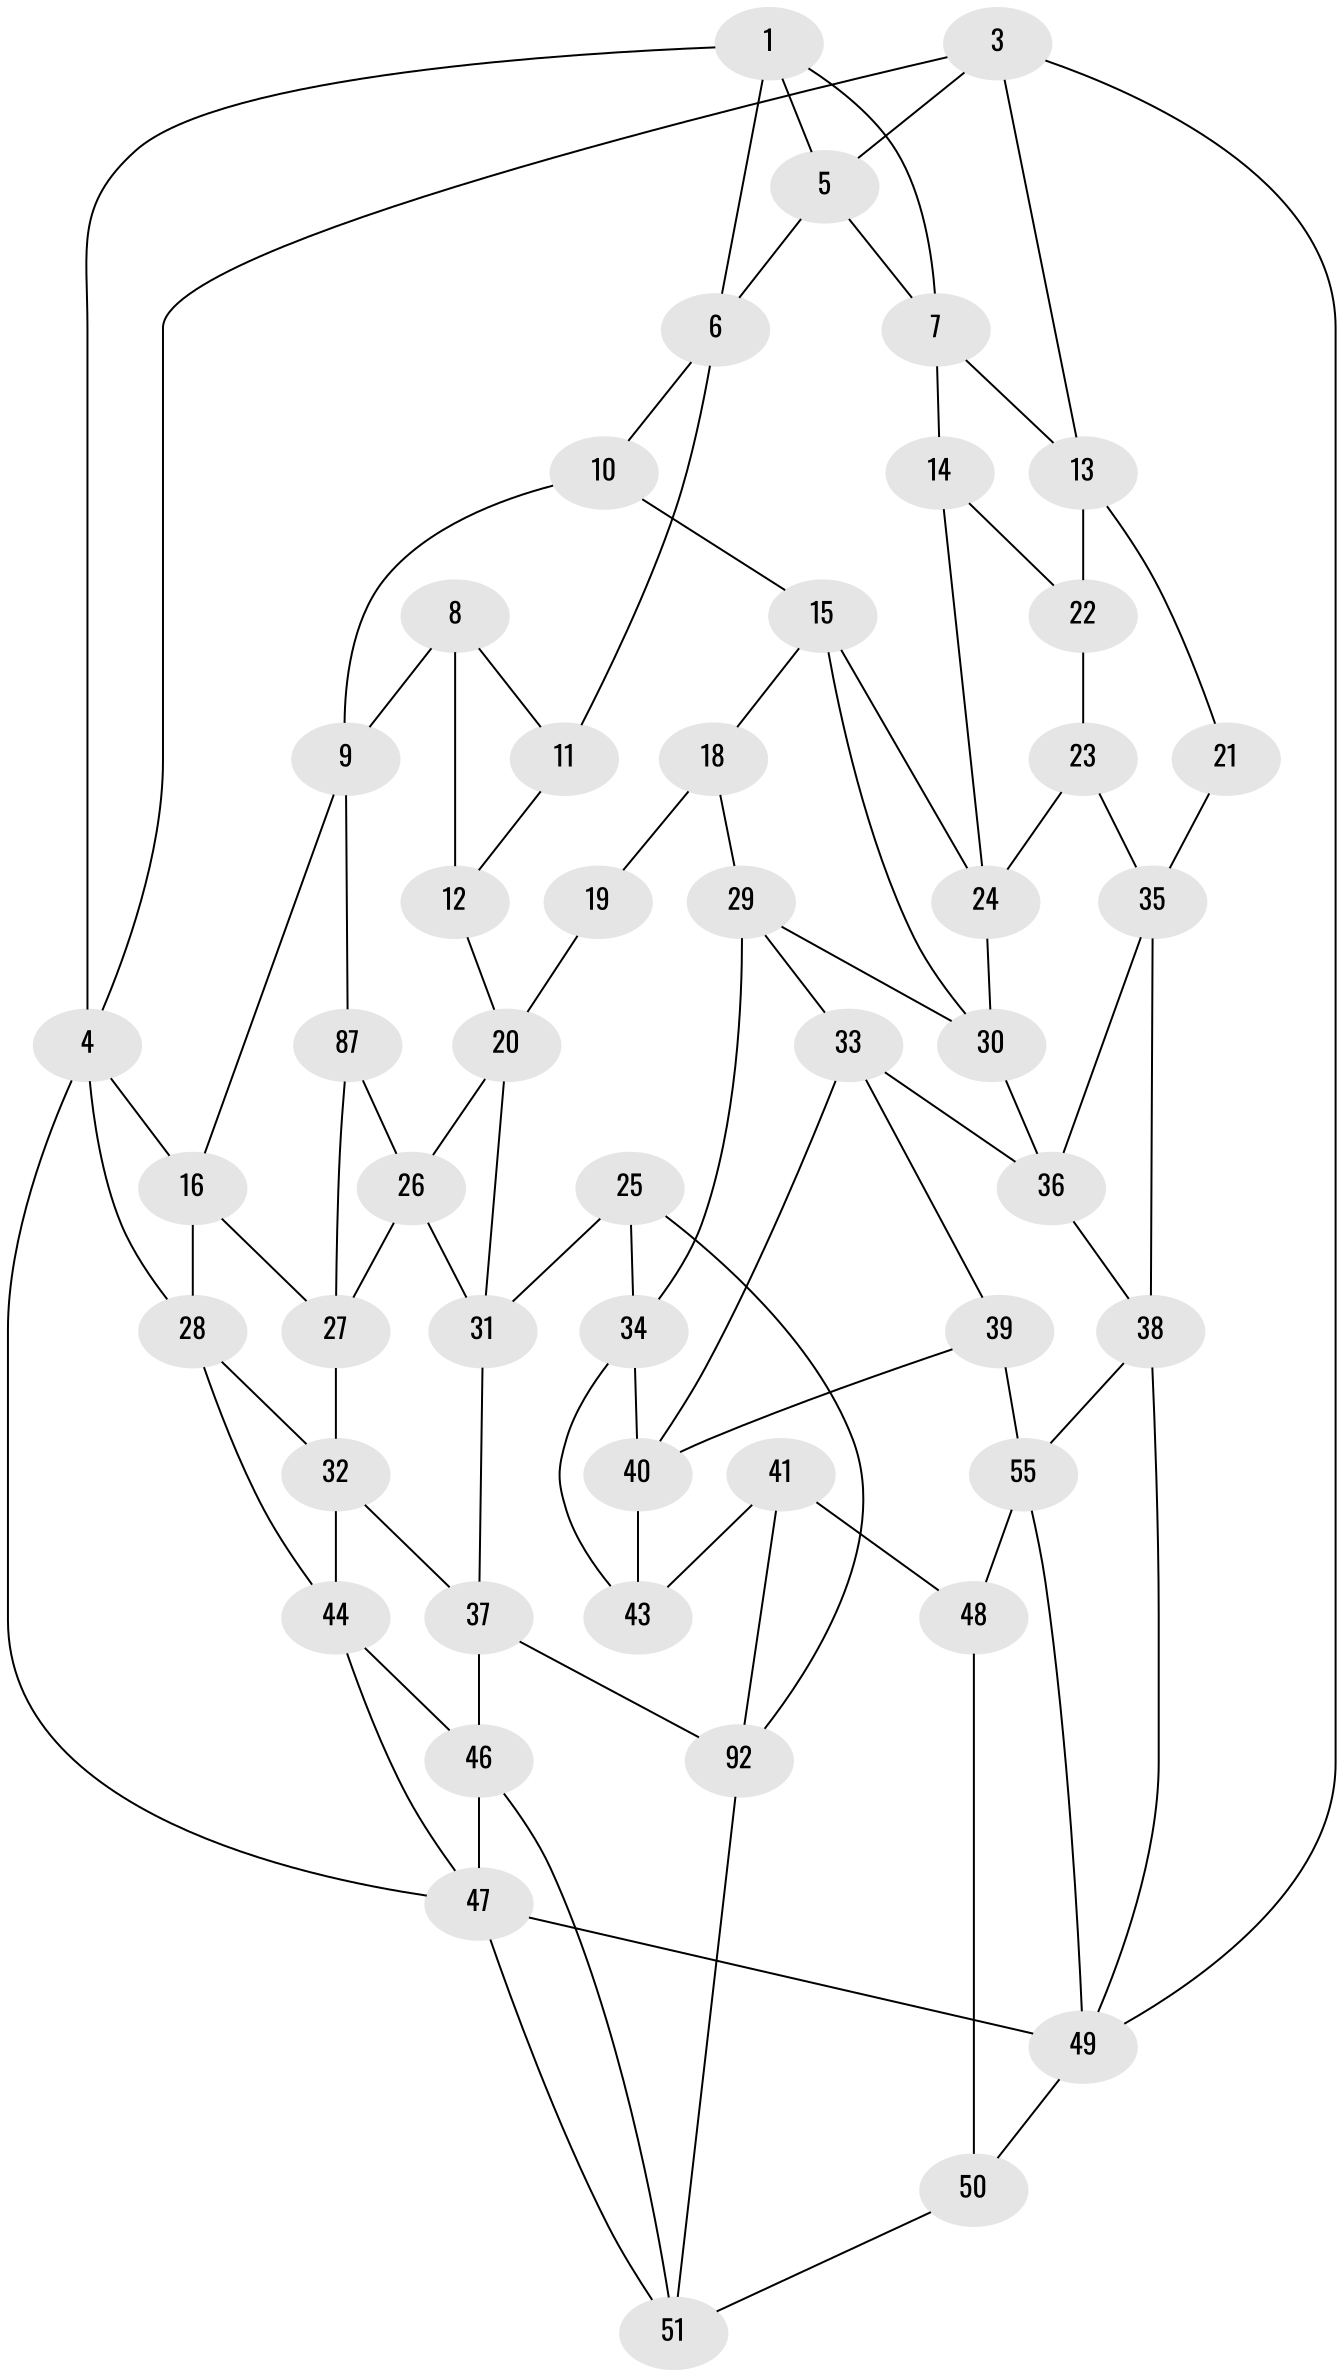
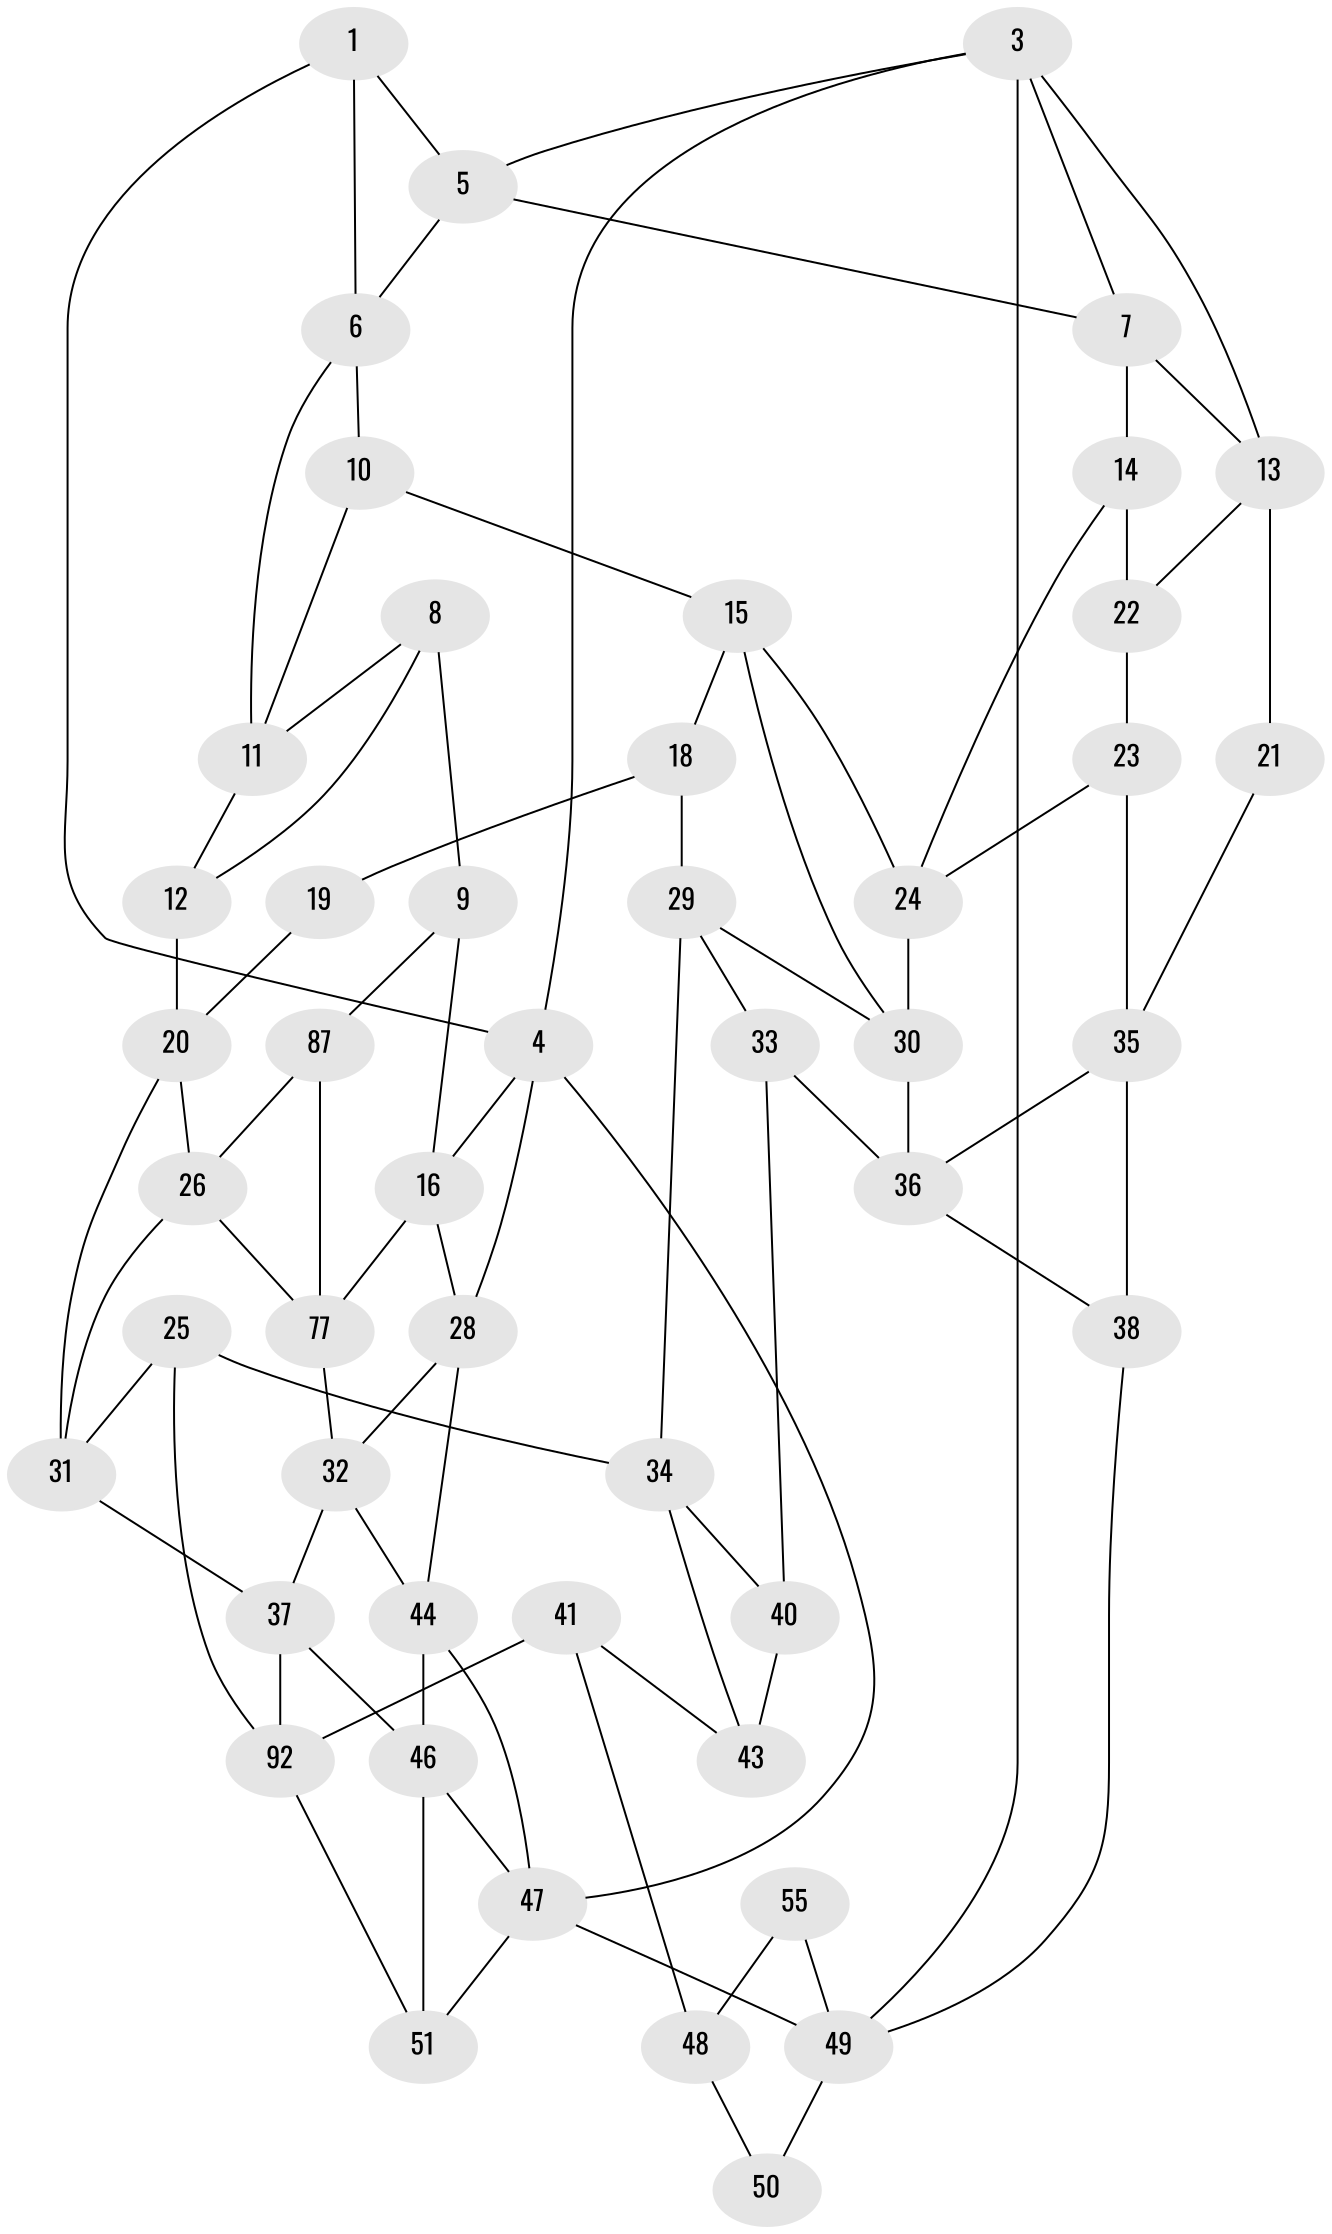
edge "1" -- "7": now "3" -- "7"
edge "10" -- "9": now "10" -- "11"
node "27": label "27" -> "77"
node "39": removed
edge "38" -- "55": removed
edge "50" -- "51": removed
